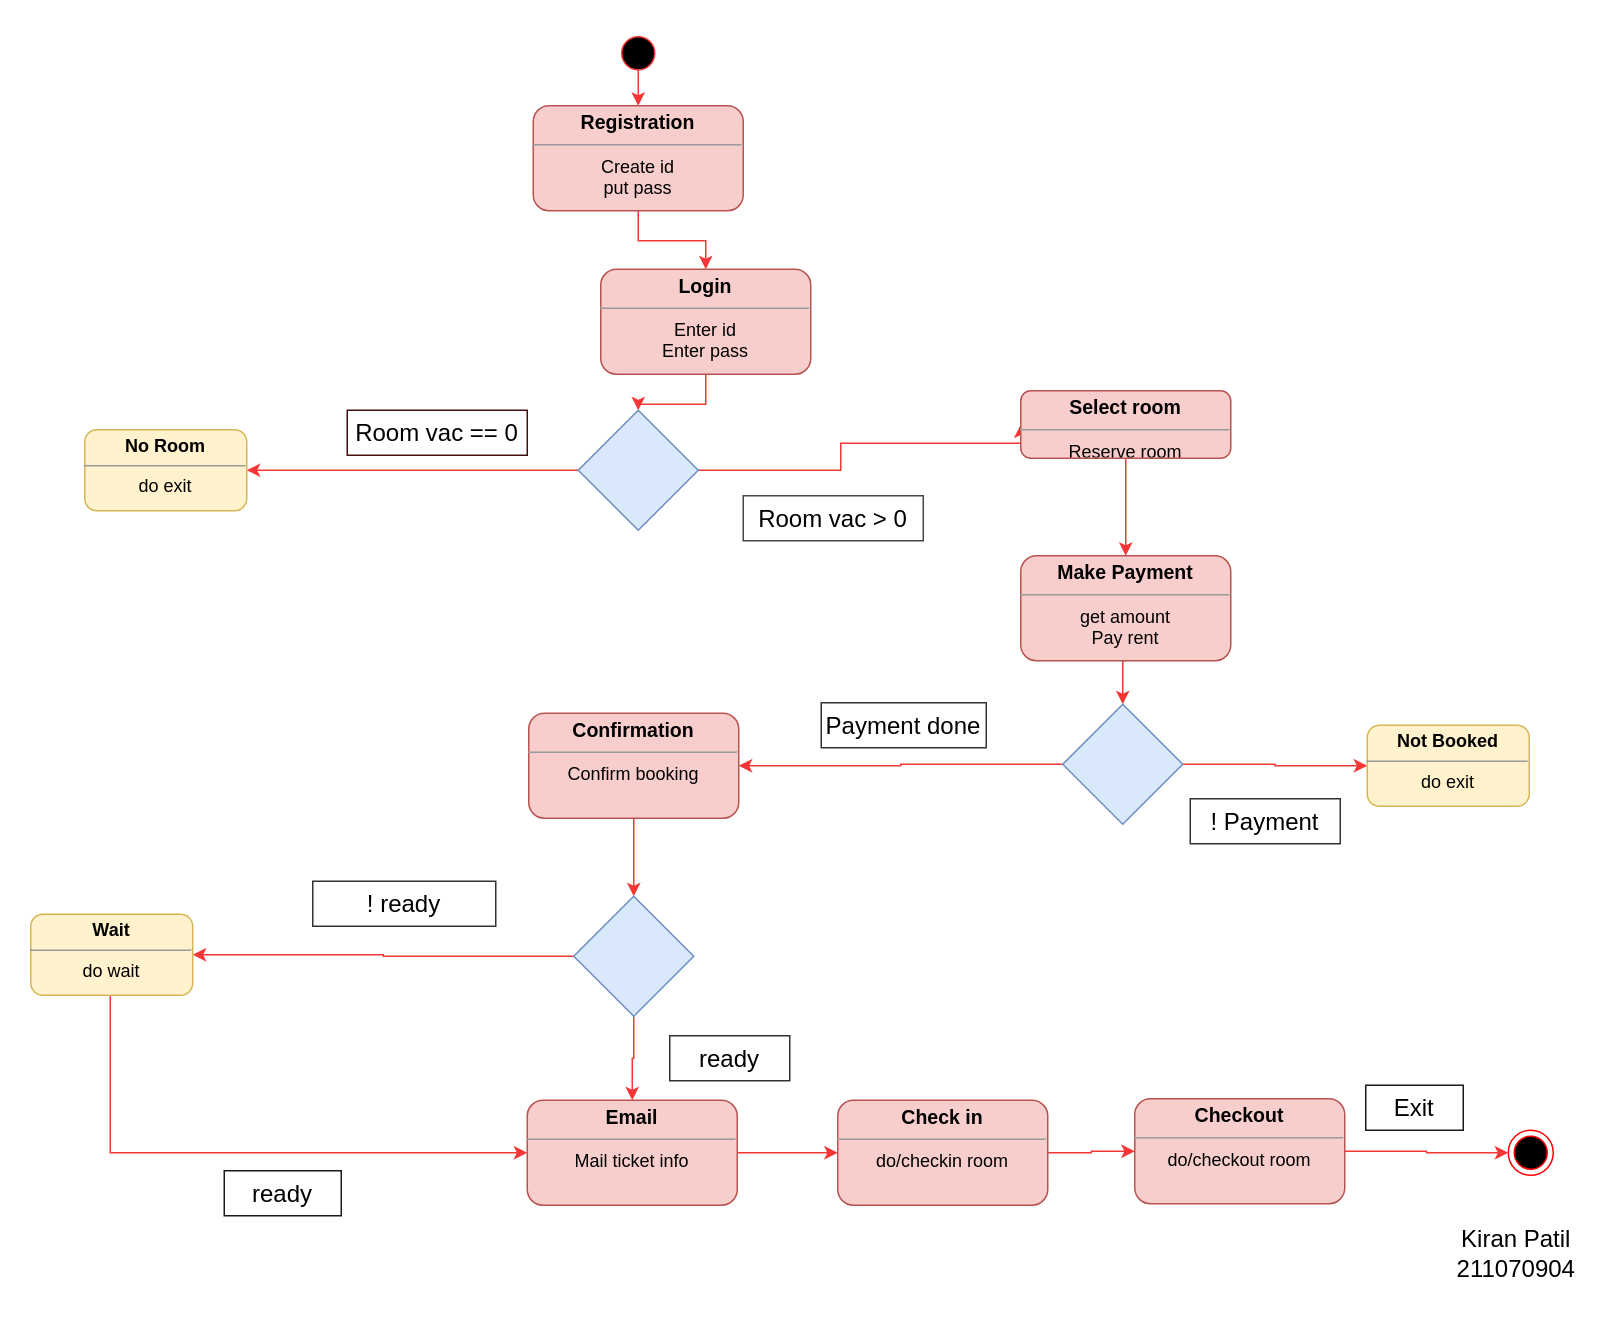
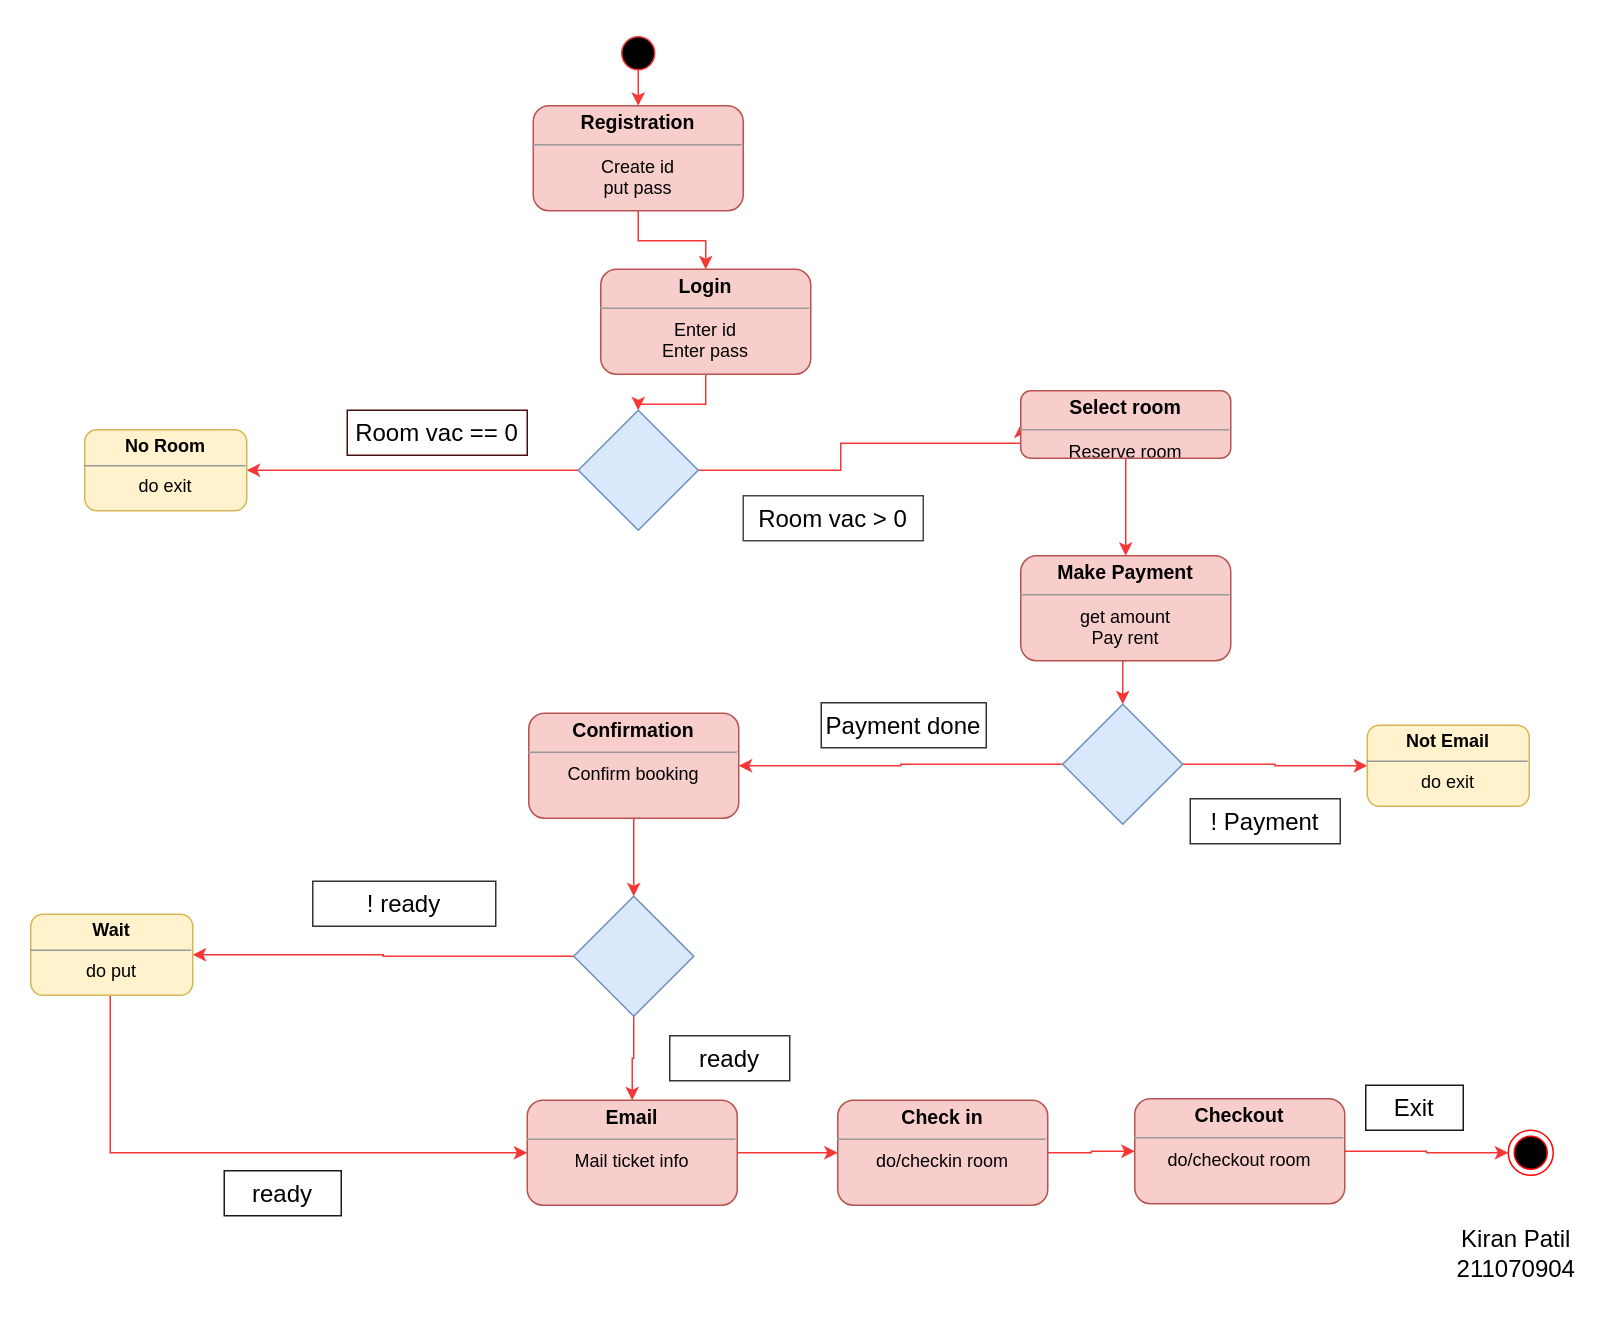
node "Not Booked do exit": label "Not Booked do exit" -> "Not Email do exit"
node "Wait do wait": label "Wait do wait" -> "Wait do put"
